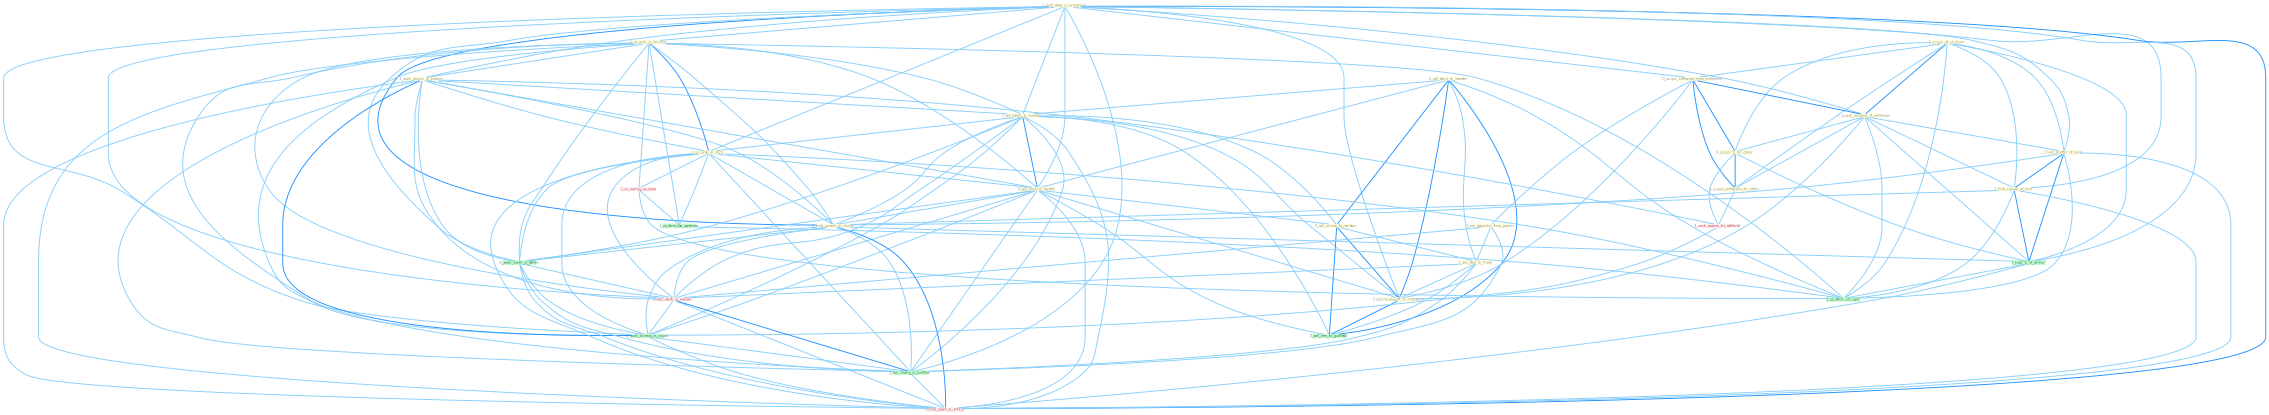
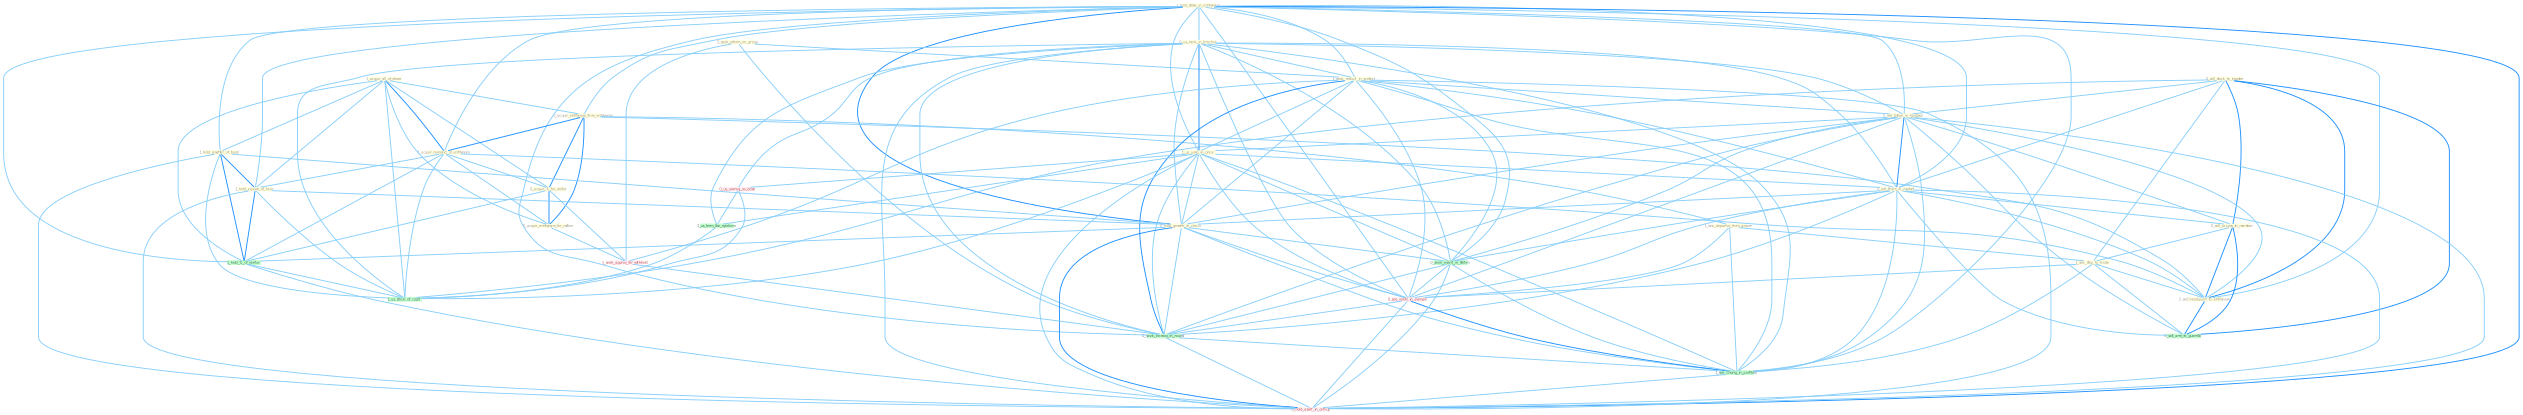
node "0_seek_inform_on_group": added
edge "1_acquir_remaind_of_entitynam" -- "1_hold_smatter_of_bond": removed
